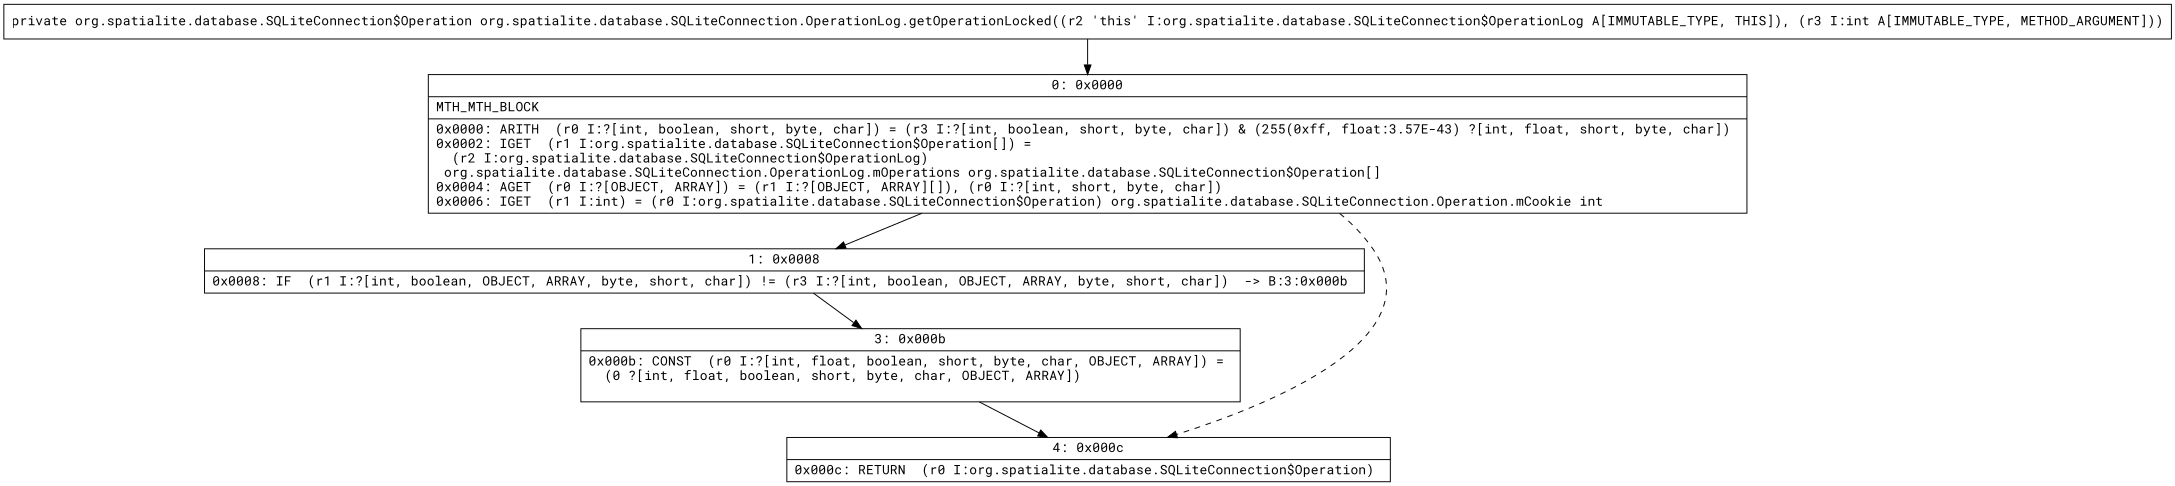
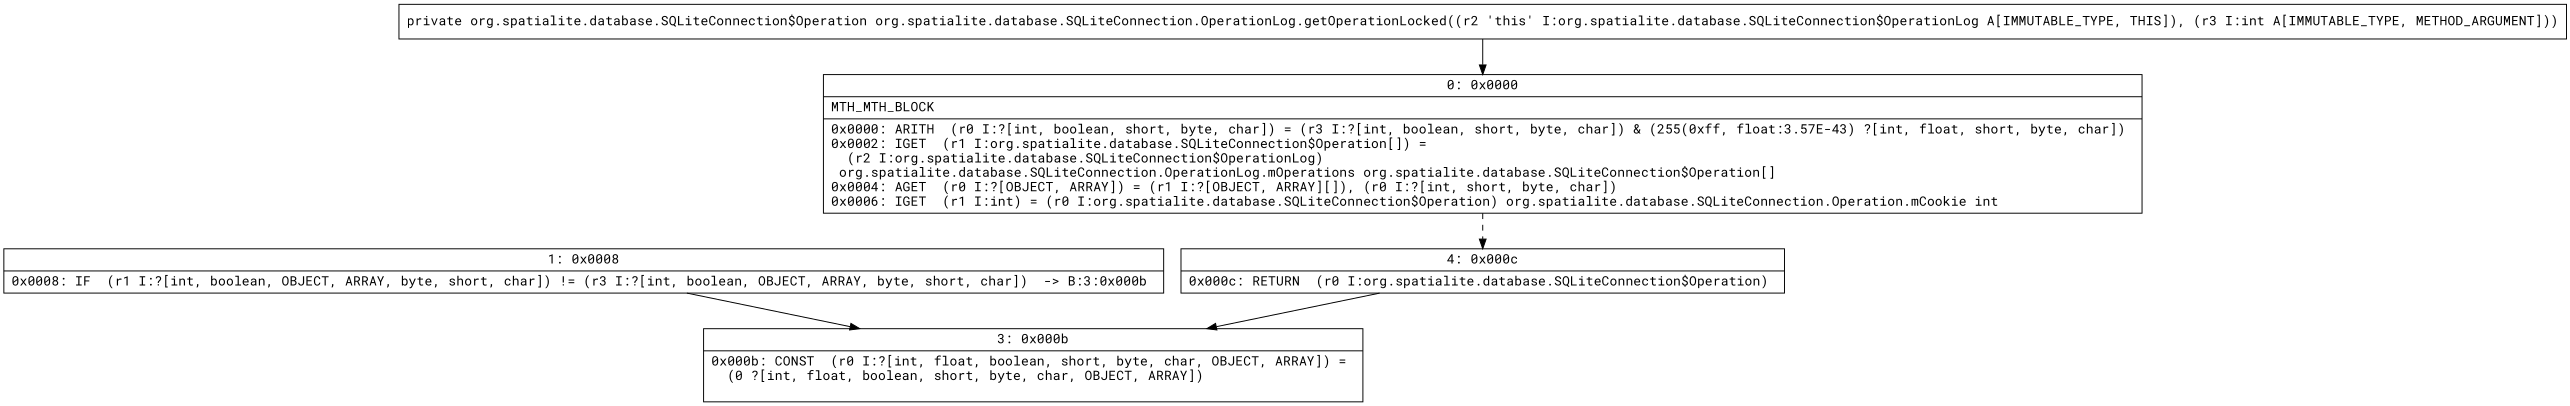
edge "0: 0x0000" -> "1: 0x0008": removed
edge "3: 0x000b" -> "4: 0x000c": reversed
